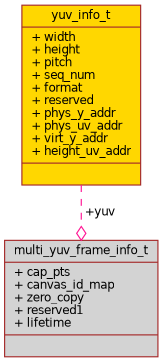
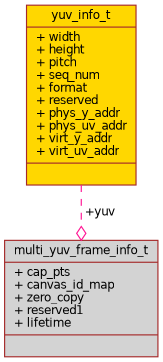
node "yuv_info_t": text "+ height_uv_addr" -> "+ virt_uv_addr"
